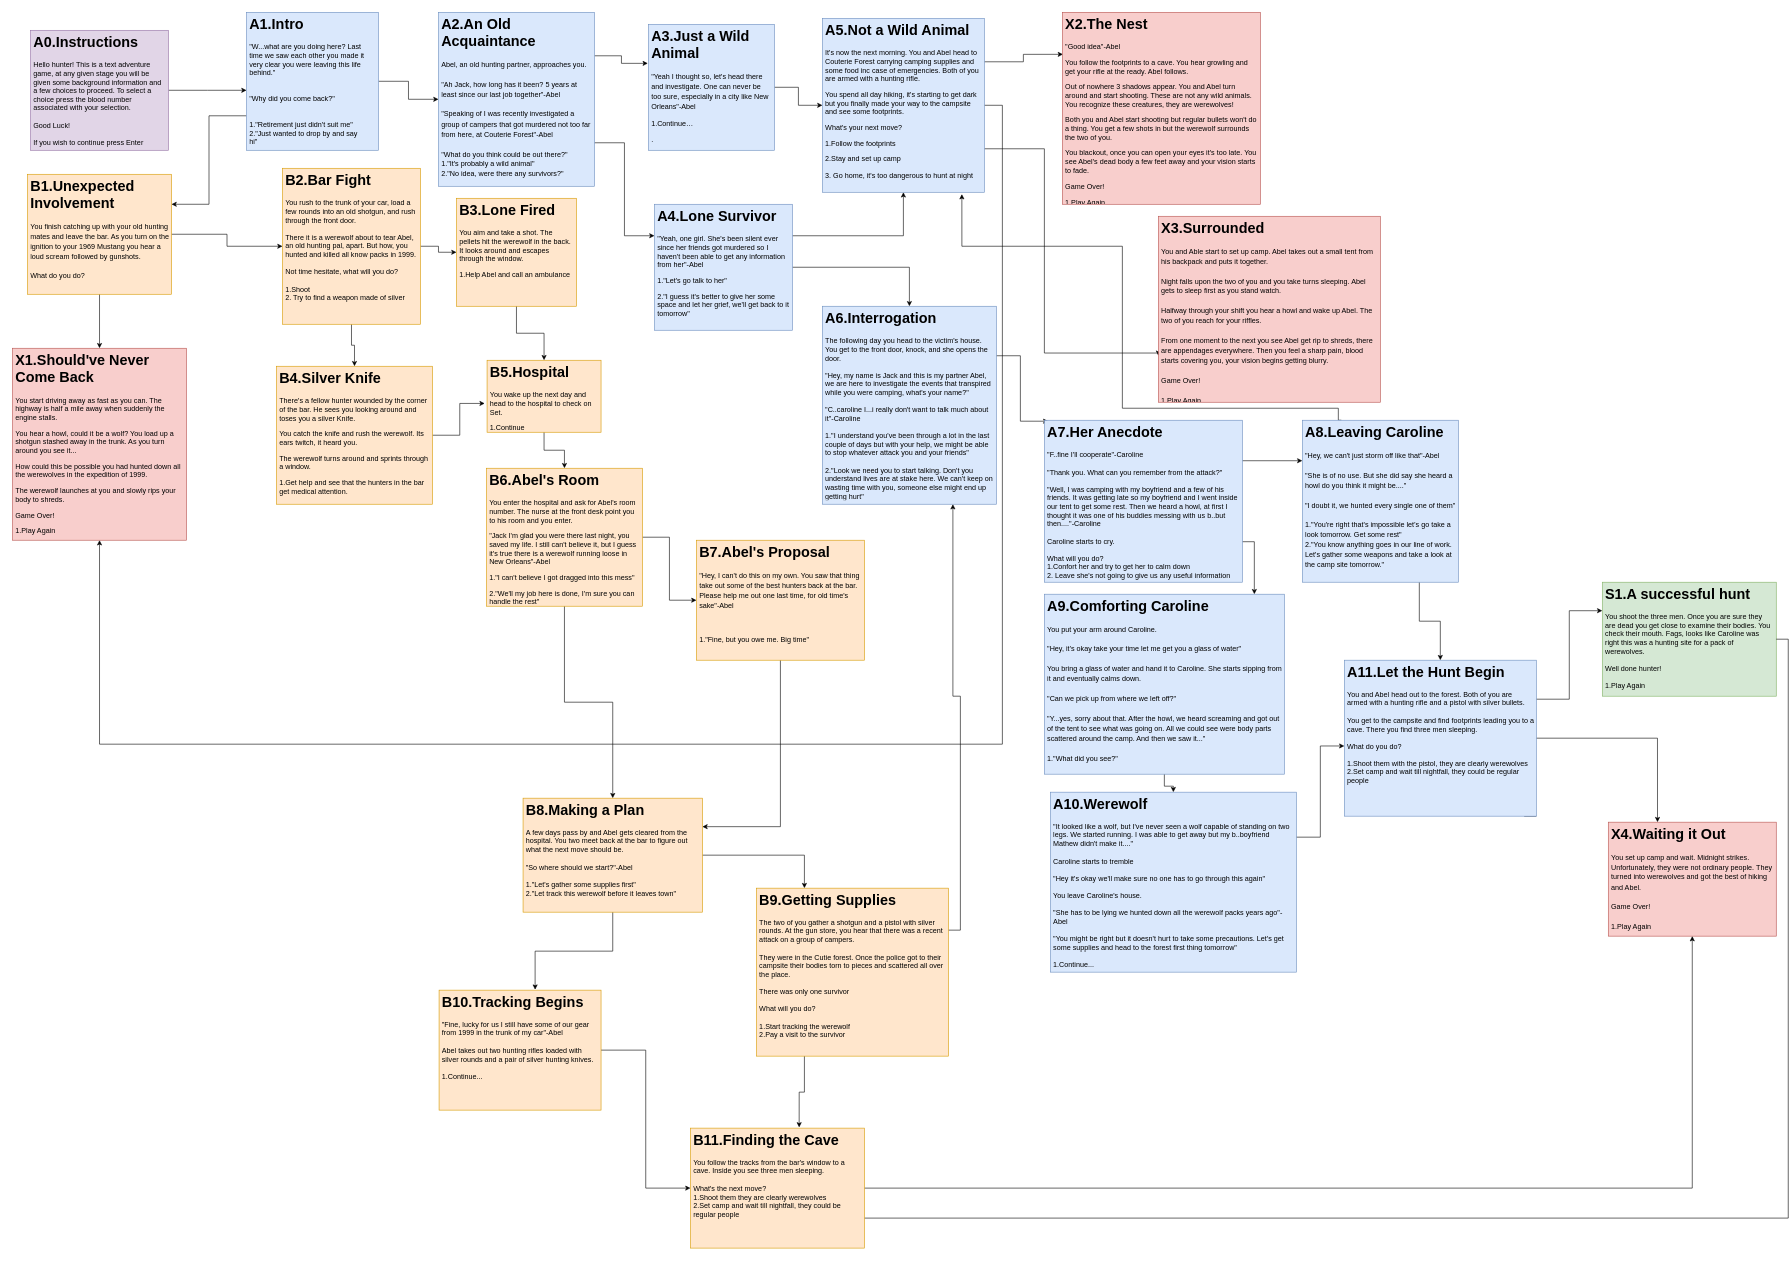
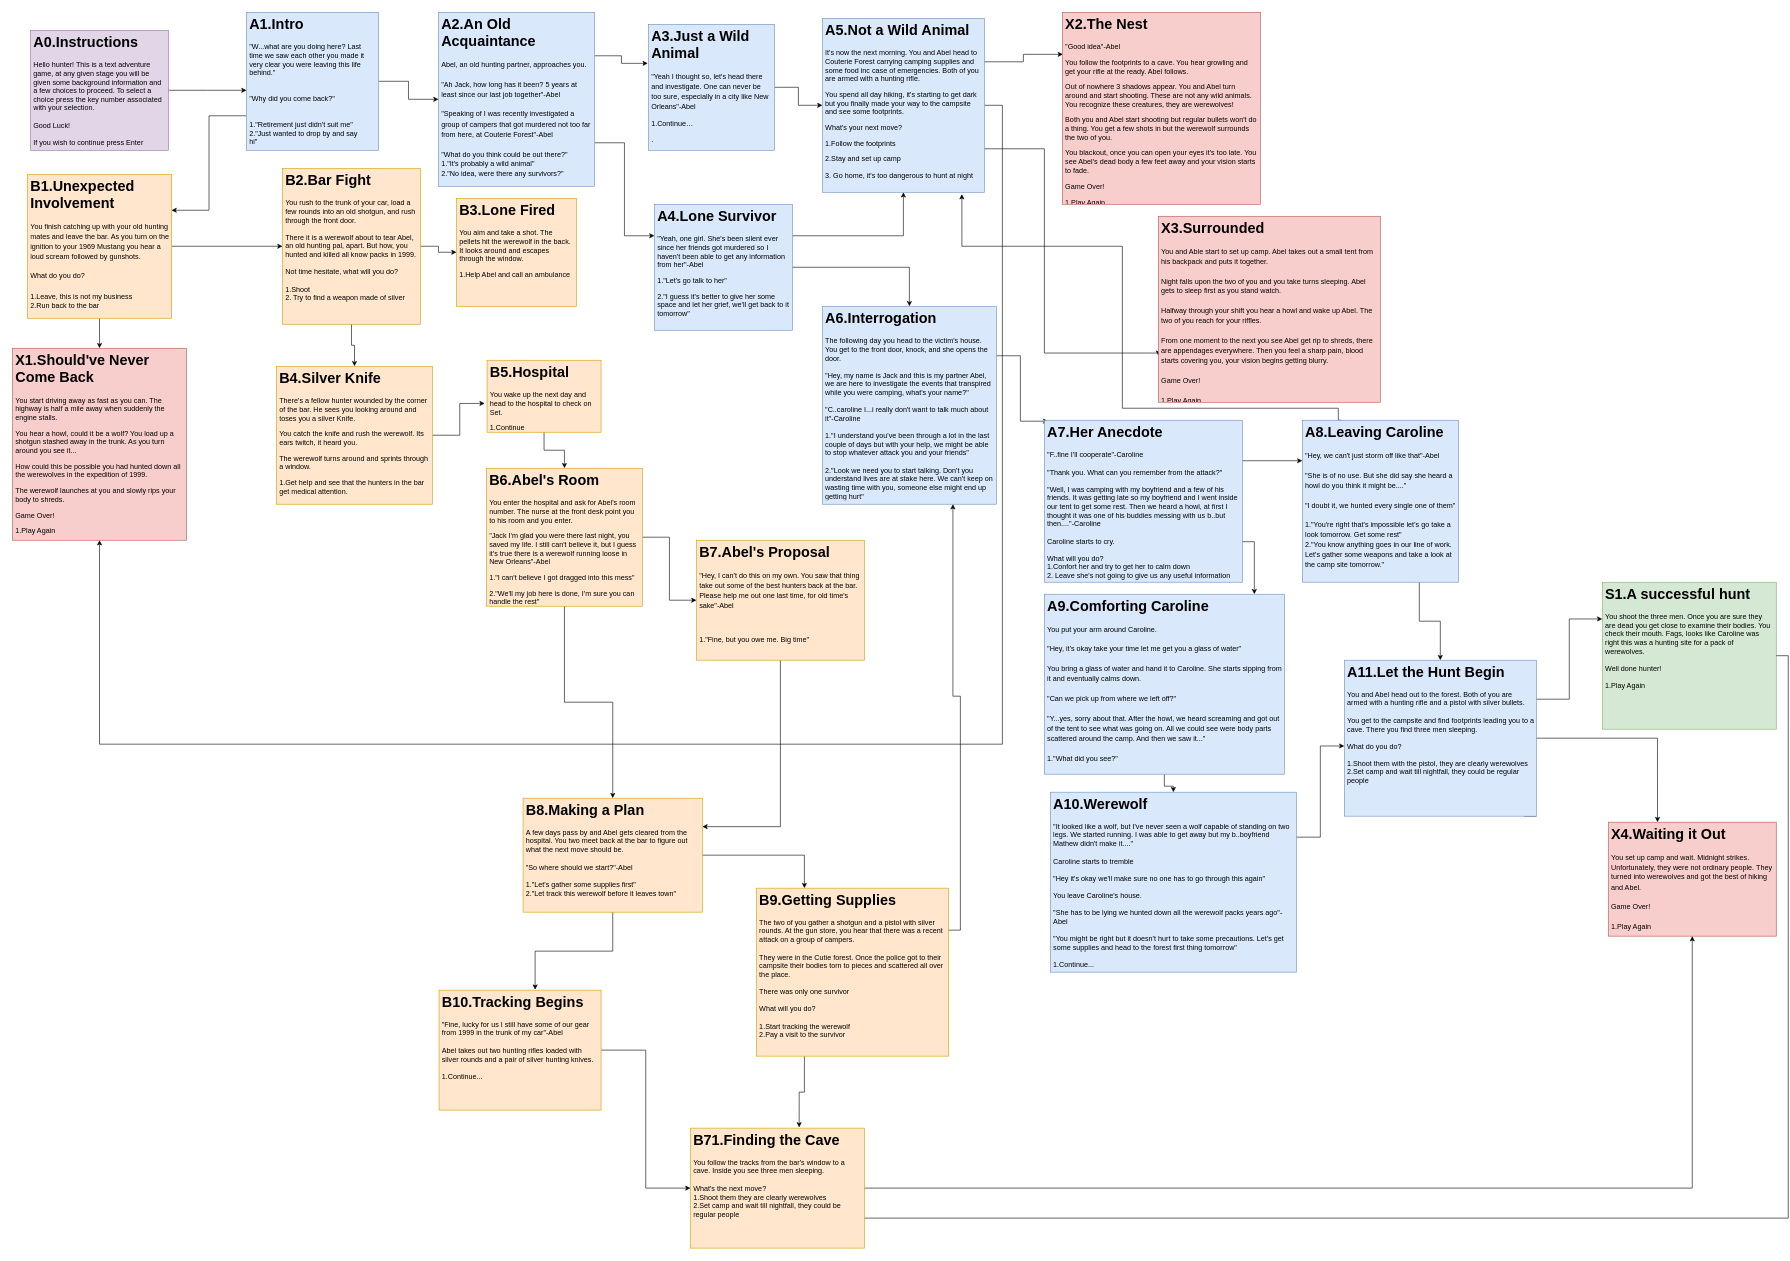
node "A0.Instructions Hello hunter! This is a text adventure game, at any given stage you will be given some background information and a few choices to proceed. To select a choice press the blood number associated with your selection. Good Luck! If you wish to continue press Enter": label "A0.Instructions Hello hunter! This is a text adventure game, at any given stage you will be given some background information and a few choices to proceed. To select a choice press the blood number associated with your selection. Good Luck! If you wish to continue press Enter" -> "A0.Instructions Hello hunter! This is a text adventure game, at any given stage you will be given some background information and a few choices to proceed. To select a choice press the key number associated with your selection. Good Luck! If you wish to continue press Enter"
node "B1.Unexpected Involvement You finish catching up with your old hunting mates and leave the bar. As you turn on the ignition to your 1969 Mustang you hear a loud scream followed by gunshots. What do you do? 1.Leave, this is not my business 2.Run back to the bar": size 144x120 -> 144x144
edge "B3.Lone FiredYou aim and take a shot. The pellets hit the werewolf in the back. It looks around and escapes through the window. 1.Help Abel and call an ambulance" -> "B5.HospitalYou wake up the next day and head to the hospital to check on Set. 1.Continue": removed
node "S1.A successful hunt You shoot the three men. Once you are sure they are dead you get close to examine their bodies. You check their mouth. Fags, looks like Caroline was right this was a hunting site for a pack of werewolves. Well done hunter! 1.Play Again": size 174x114 -> 174x147
node "B11.Finding the Cave You follow the tracks from the bar's window to a cave. Inside you see three men sleeping. What's the next move? 1.Shoot them they are clearly werewolves 2.Set camp and wait till nightfall, they could be regular people": label "B11.Finding the Cave You follow the tracks from the bar's window to a cave. Inside you see three men sleeping. What's the next move? 1.Shoot them they are clearly werewolves 2.Set camp and wait till nightfall, they could be regular people" -> "B71.Finding the Cave You follow the tracks from the bar's window to a cave. Inside you see three men sleeping. What's the next move? 1.Shoot them they are clearly werewolves 2.Set camp and wait till nightfall, they could be regular people"
